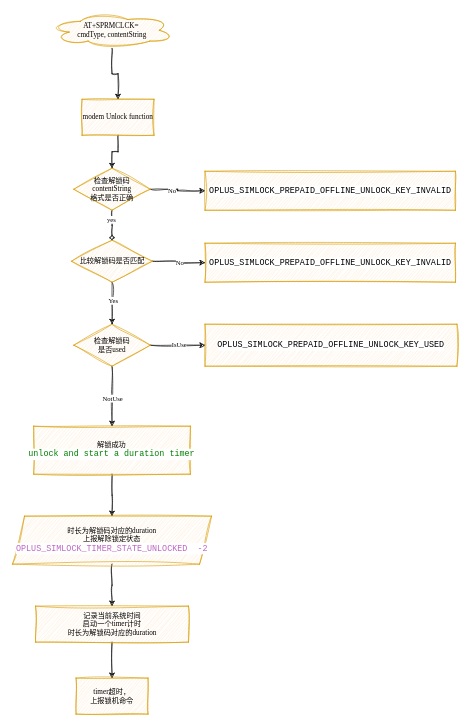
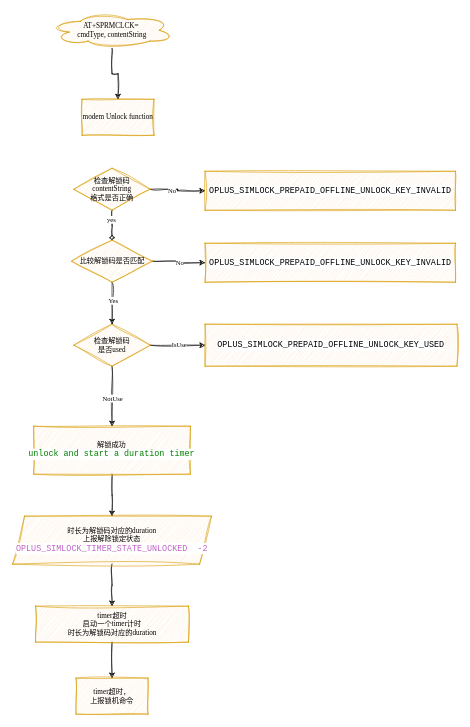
edge "modem Unlock function" -> "检查解锁码 contentString 格式是否正确": removed
node "记录当前系统时间 启动一个timer计时 时长为解锁码对应的duration": label "记录当前系统时间 启动一个timer计时 时长为解锁码对应的duration" -> "timer超时 启动一个timer计时 时长为解锁码对应的duration"
